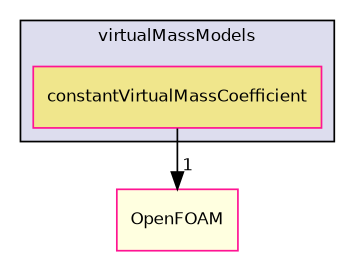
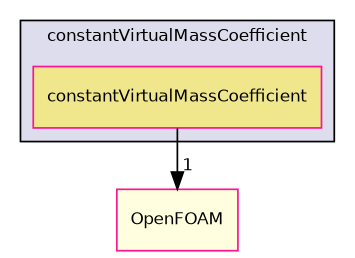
cluster "virtualMassModels": label "virtualMassModels" -> "constantVirtualMassCoefficient"
